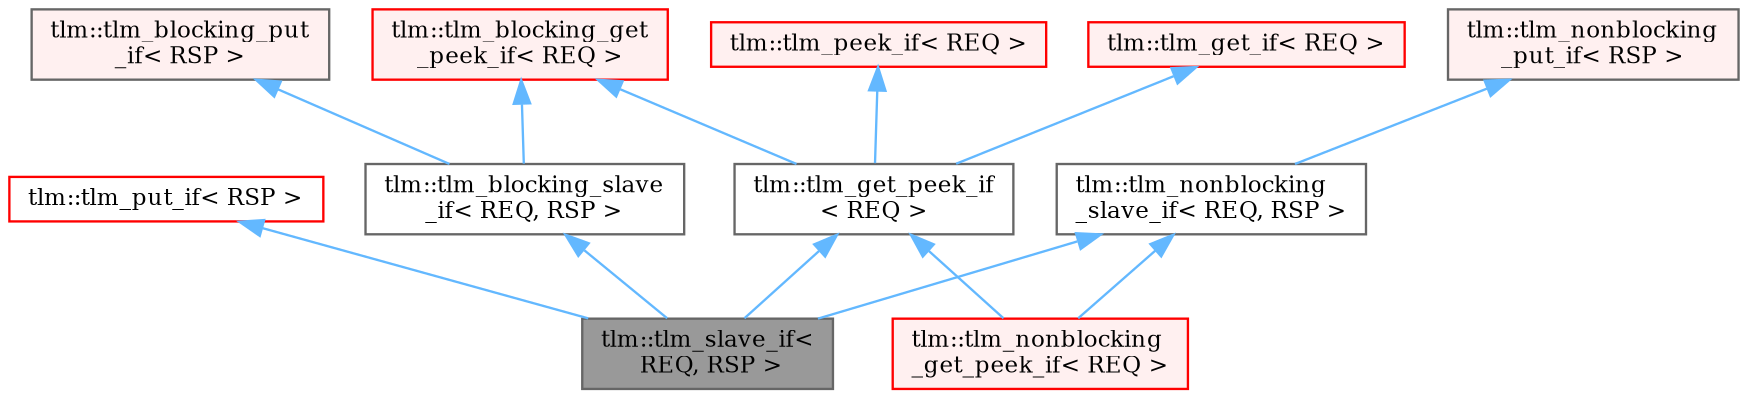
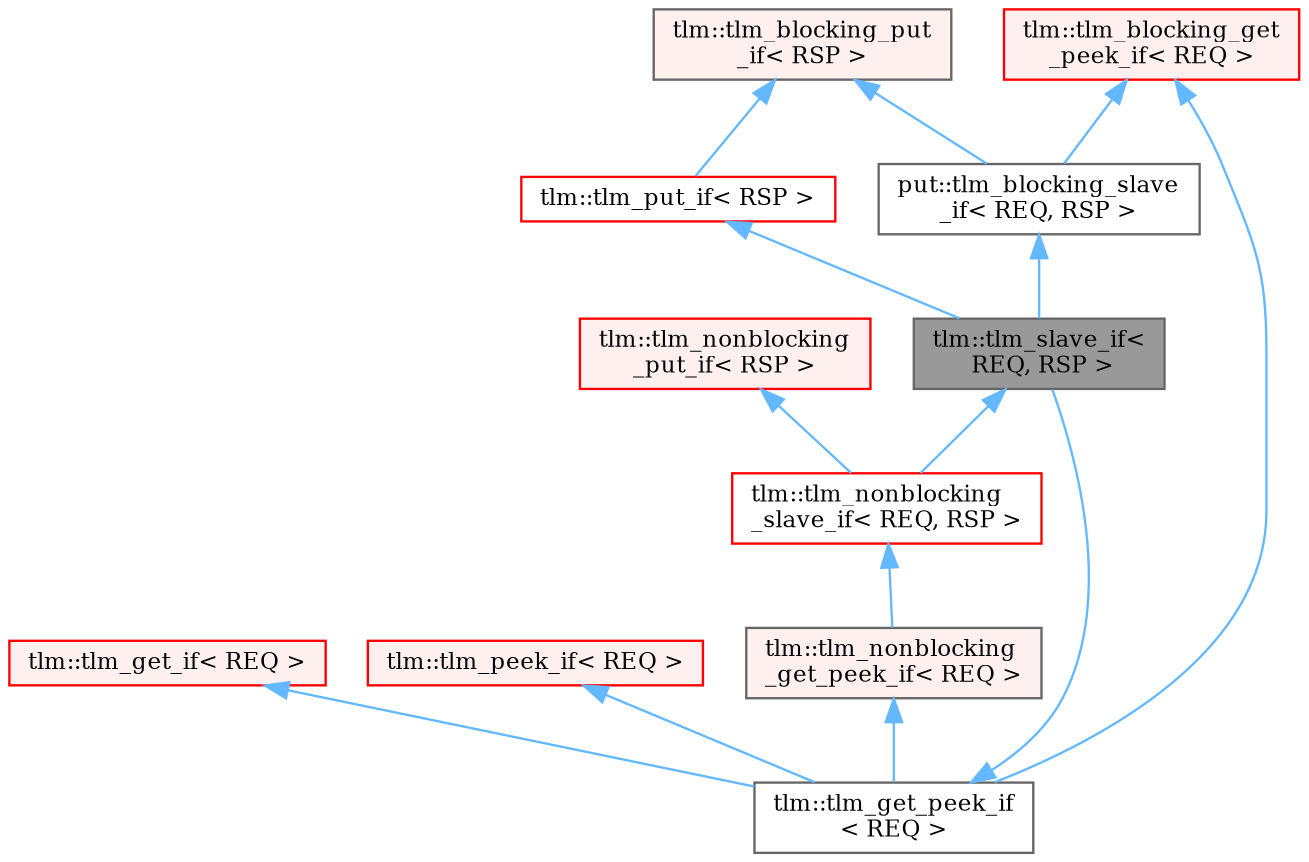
node "tlm::tlm_nonblocking _put_if< RSP >": color gray40 -> red
edge "tlm::tlm_put_if< RSP >" -> "tlm::tlm_blocking_put _if< RSP >": added
node "tlm::tlm_blocking_slave _if< REQ, RSP >": label "tlm::tlm_blocking_slave _if< REQ, RSP >" -> "put::tlm_blocking_slave _if< REQ, RSP >"
node "tlm::tlm_nonblocking _slave_if< REQ, RSP >": color gray40 -> red
edge "tlm::tlm_slave_if< REQ, RSP >" -> "tlm::tlm_nonblocking _slave_if< REQ, RSP >": reversed
edge "tlm::tlm_nonblocking _get_peek_if< REQ >" -> "tlm::tlm_get_peek_if < REQ >": reversed
node "tlm::tlm_nonblocking _get_peek_if< REQ >": color red -> gray40
